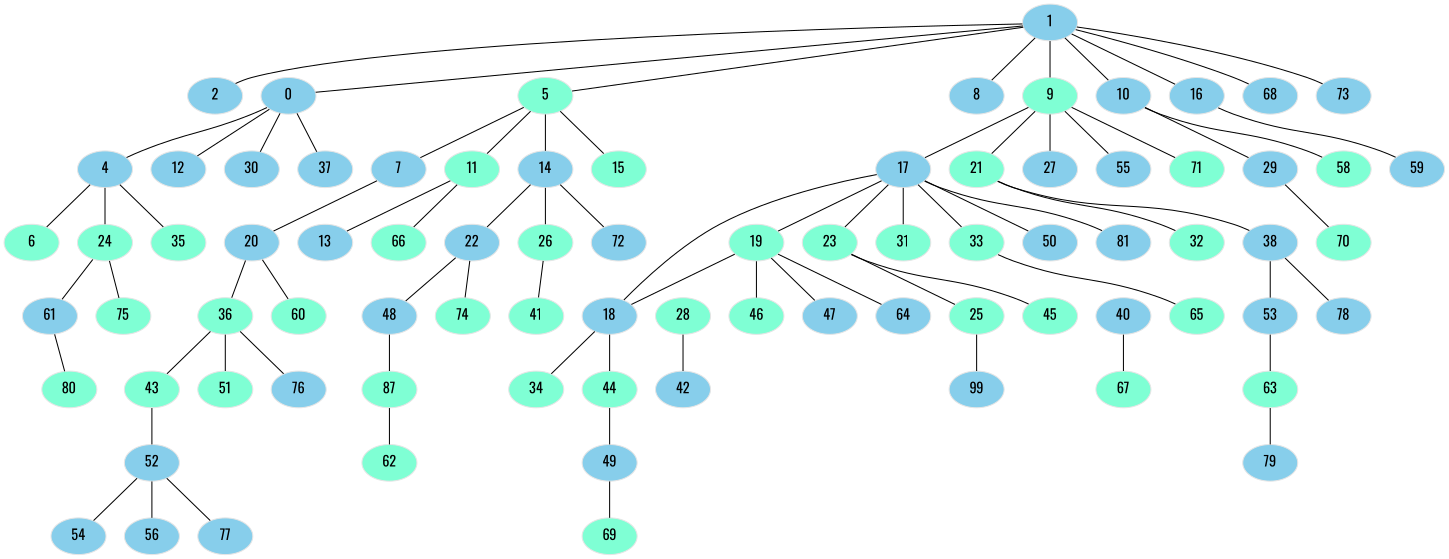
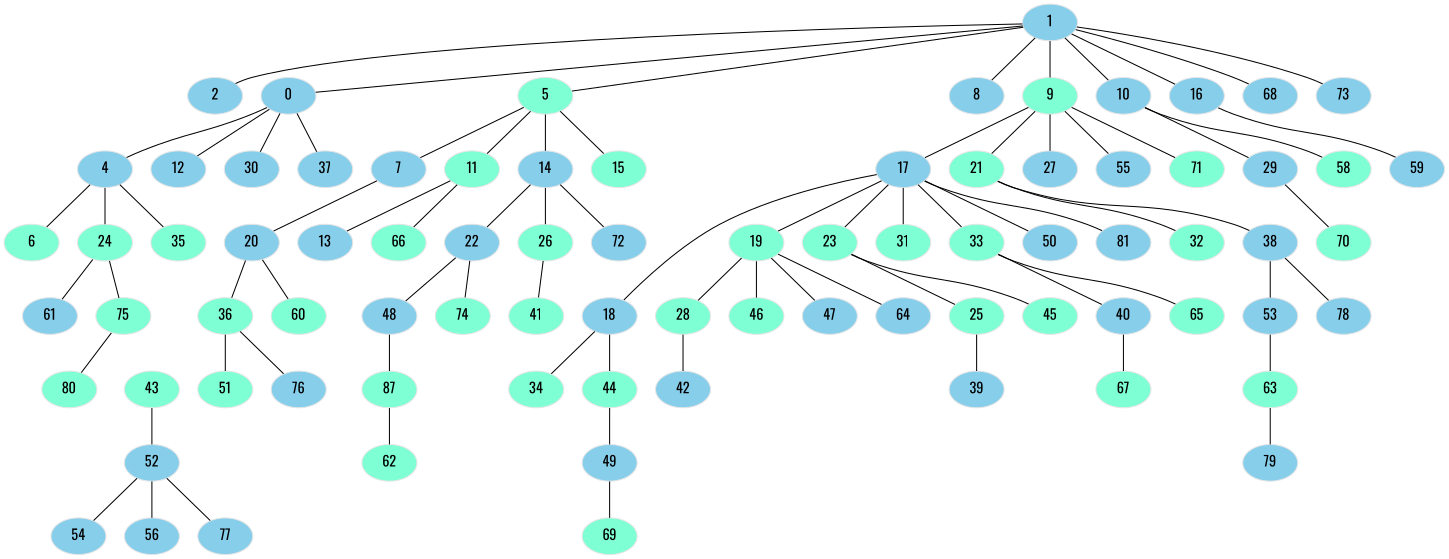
edge "19" -- "18": now "19" -- "28"
edge "33" -- "40": added
edge "61" -- "80": now "75" -- "80"
edge "36" -- "43": removed
node "99": label "99" -> "39"
